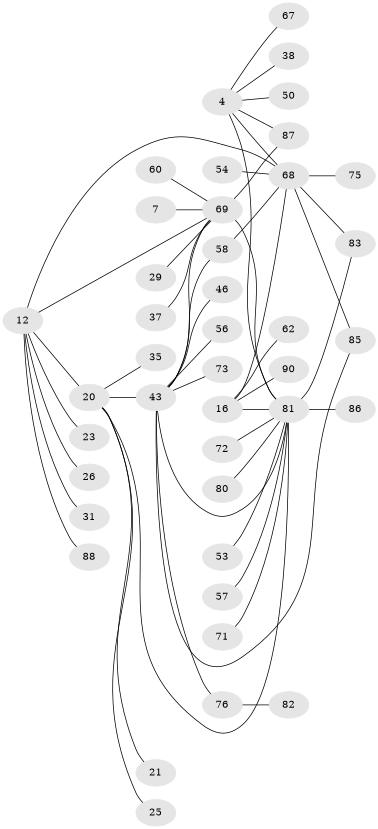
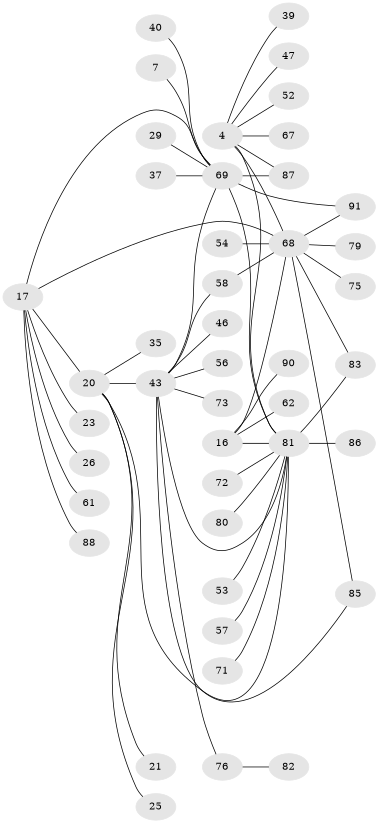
node "47": added
node "38": label "38" -> "39"
node "50": label "50" -> "52"
node "60": label "60" -> "40"
node "91": added
node "79": added
node "12": label "12" -> "17"
node "31": label "31" -> "61"
